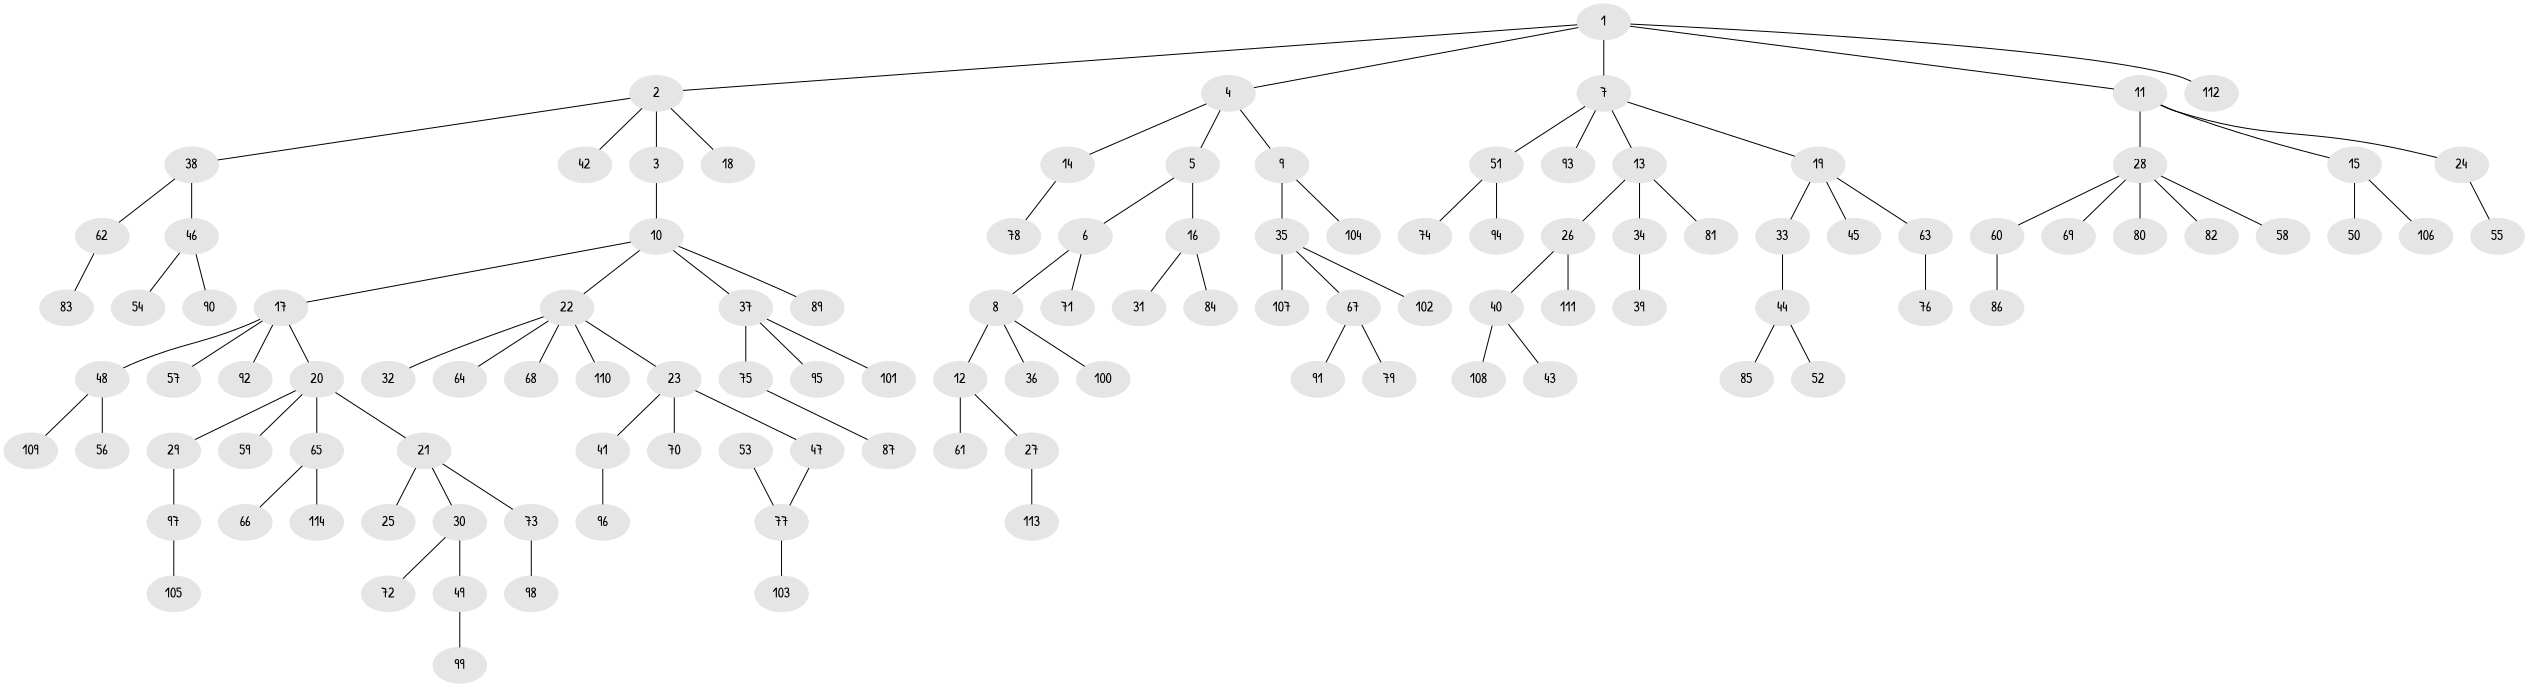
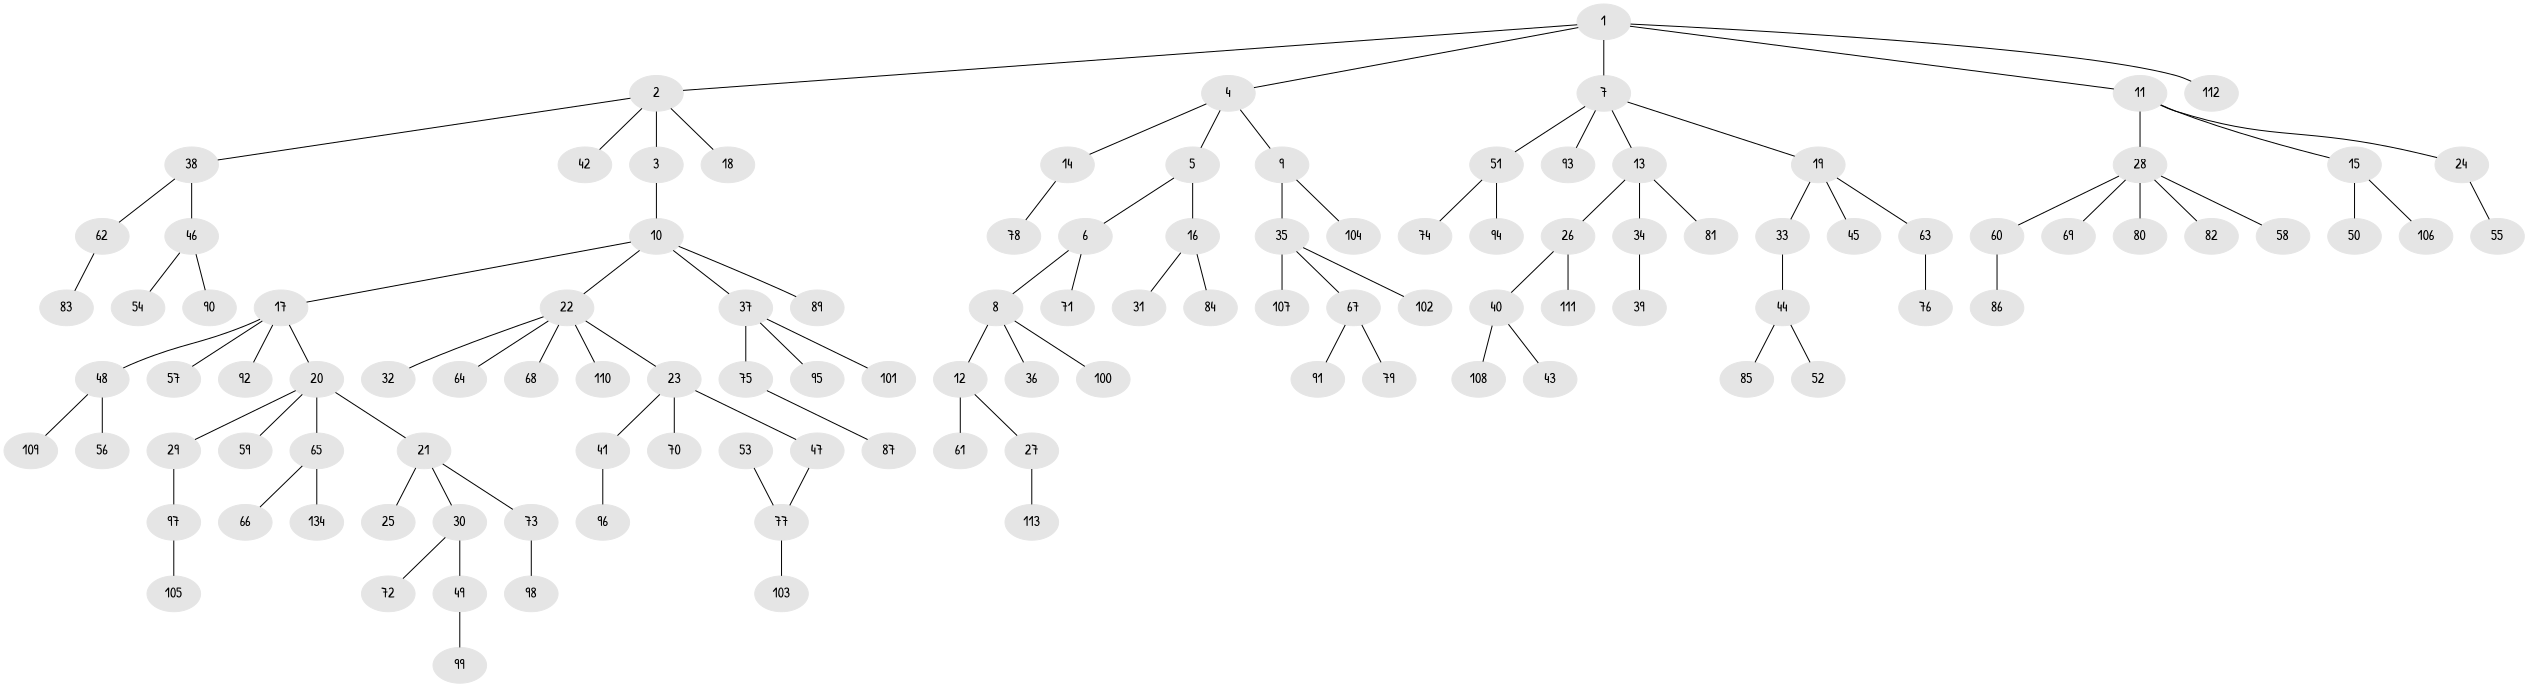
node "114": label "114" -> "134"
